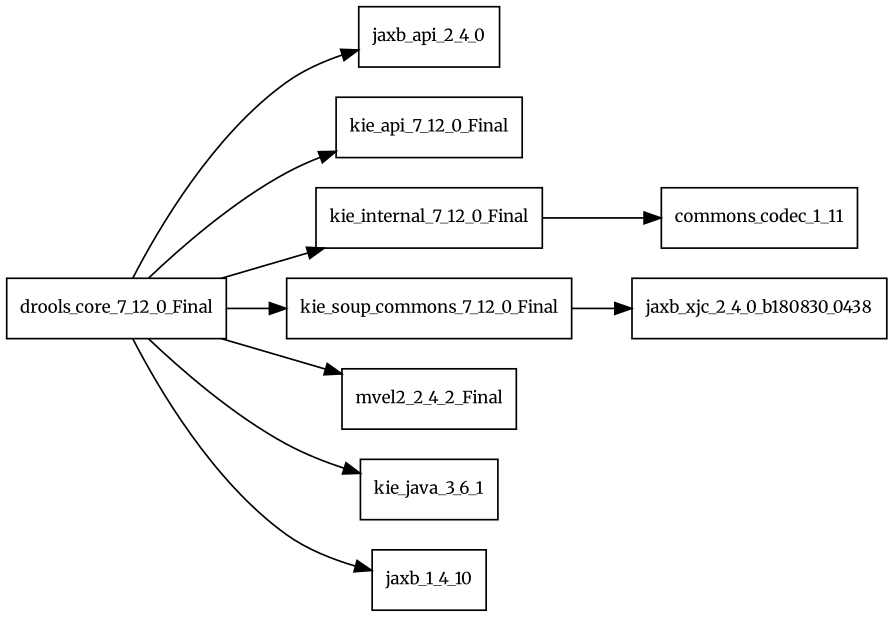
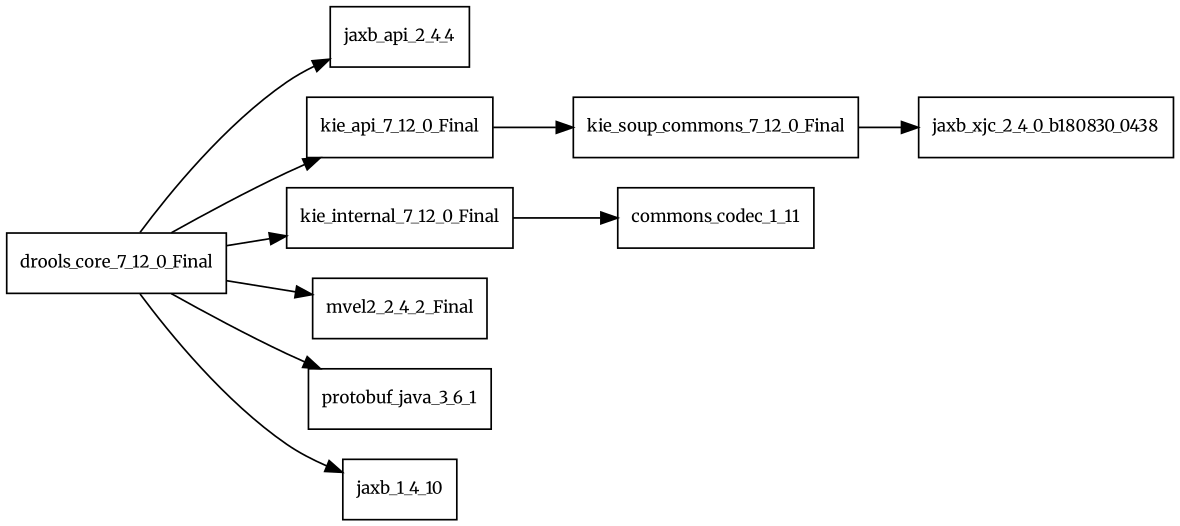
node "jaxb_api_2_4_0": label "jaxb_api_2_4_0" -> "jaxb_api_2_4_4"
edge "drools_core_7_12_0_Final" -> "kie_soup_commons_7_12_0_Final": now "kie_api_7_12_0_Final" -> "kie_soup_commons_7_12_0_Final"
node "kie_java_3_6_1": label "kie_java_3_6_1" -> "protobuf_java_3_6_1"
